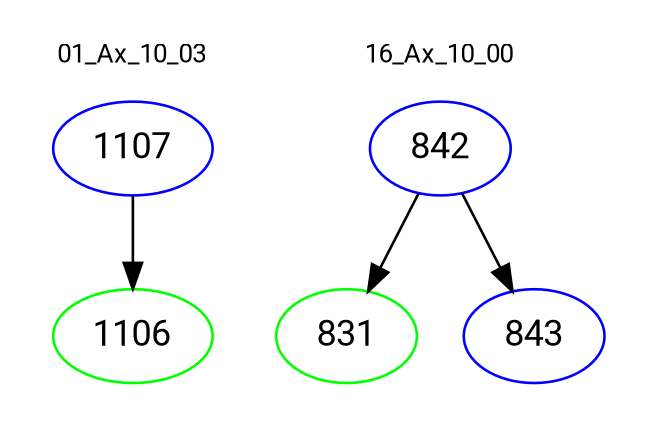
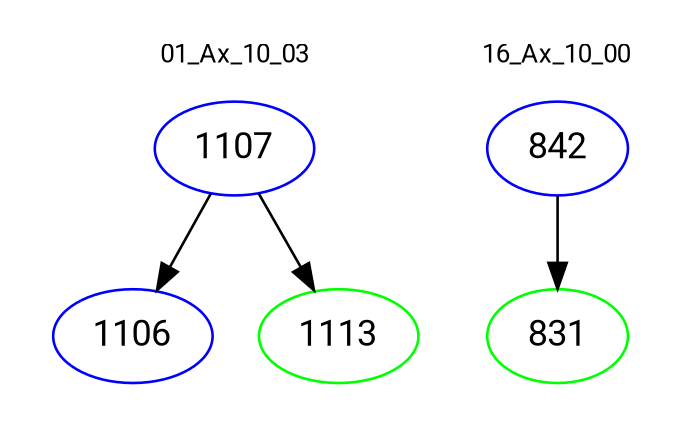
node "1106": color green -> blue
node "1113": added
node "843": removed
